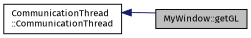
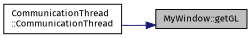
edge "MyWindow::getGL" -> "CommunicationThread ::CommunicationThread": reversed
